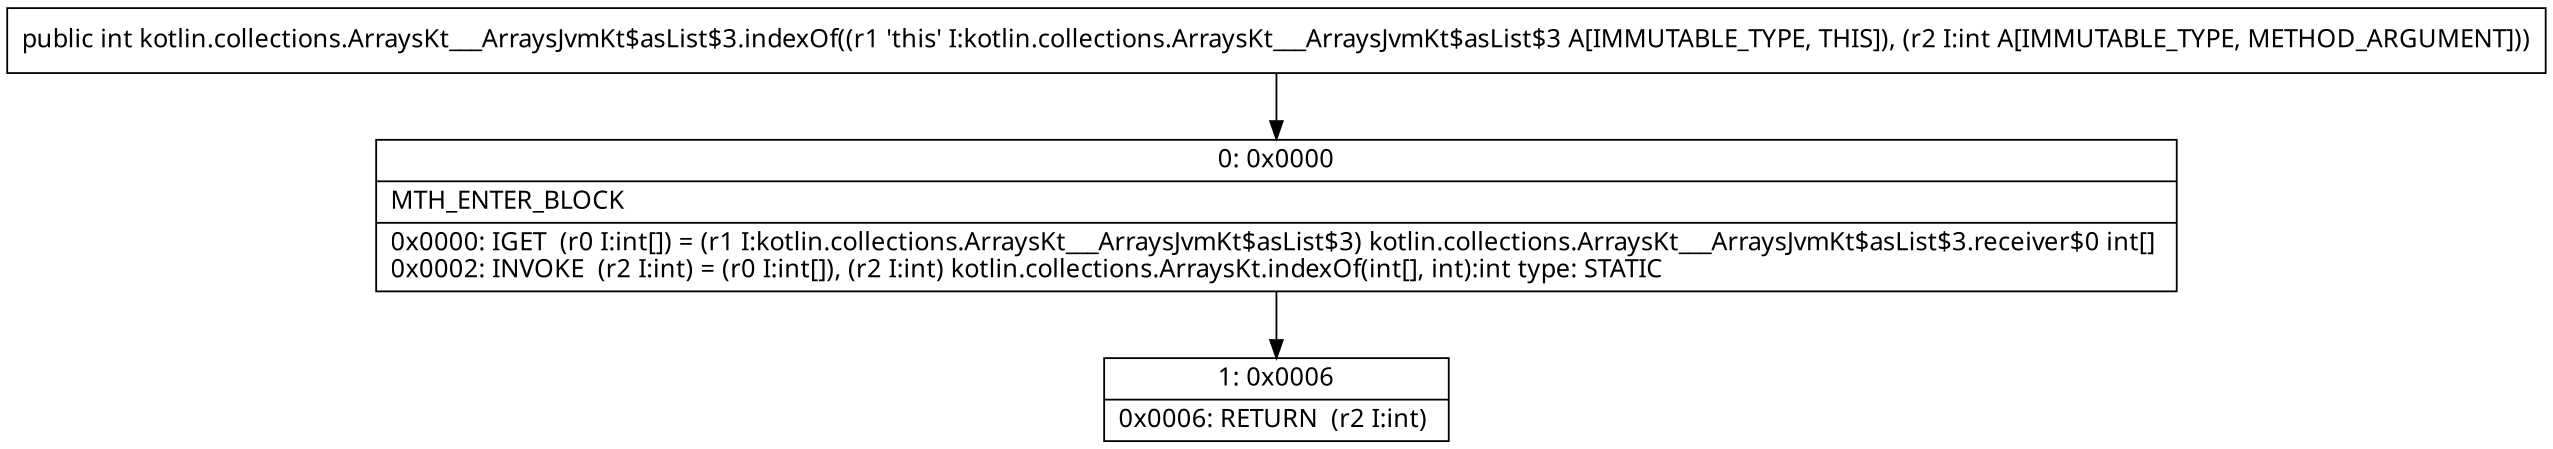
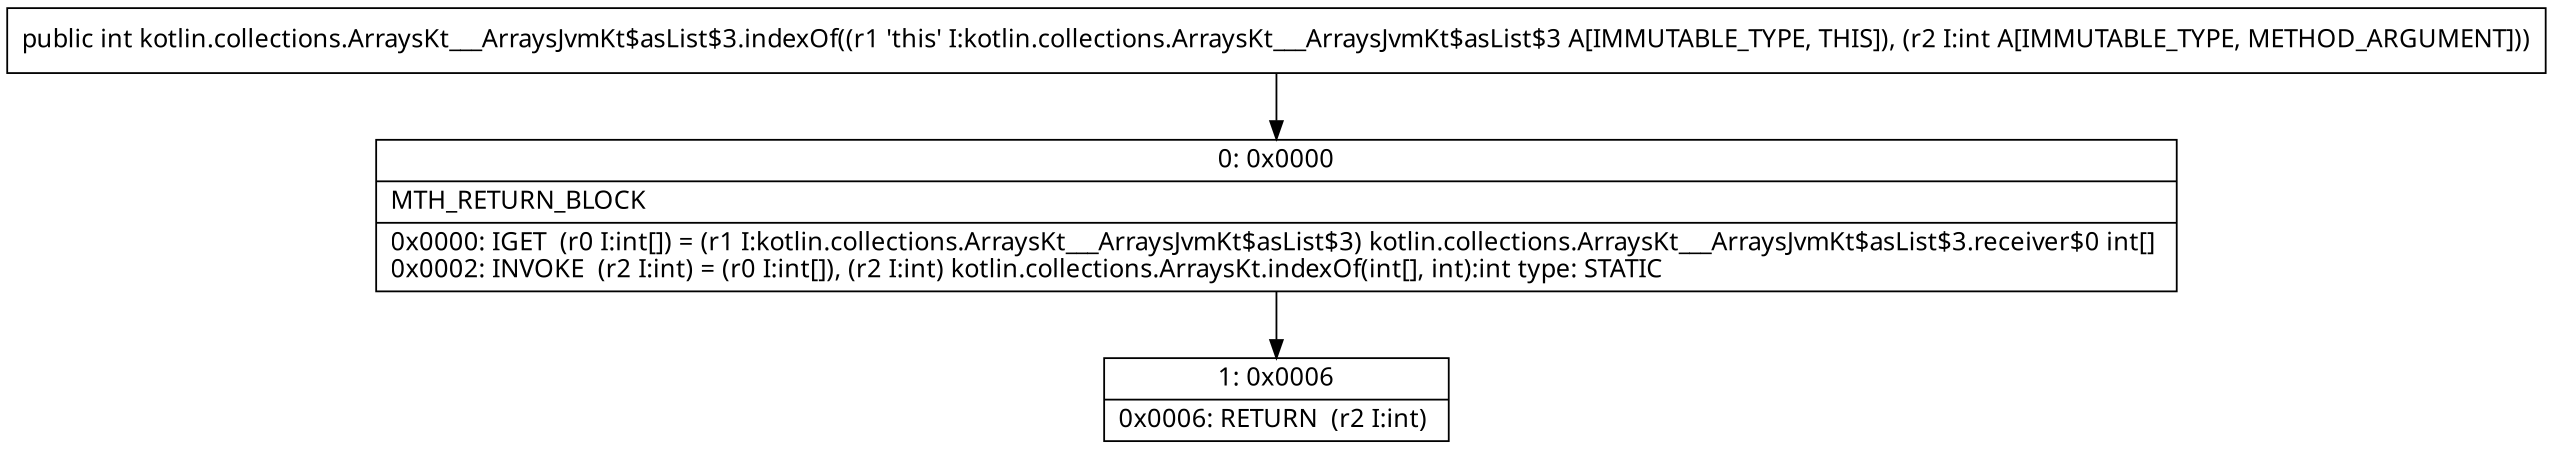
node "0: 0x0000": text "MTH_ENTER_BLOCK" -> "MTH_RETURN_BLOCK"
